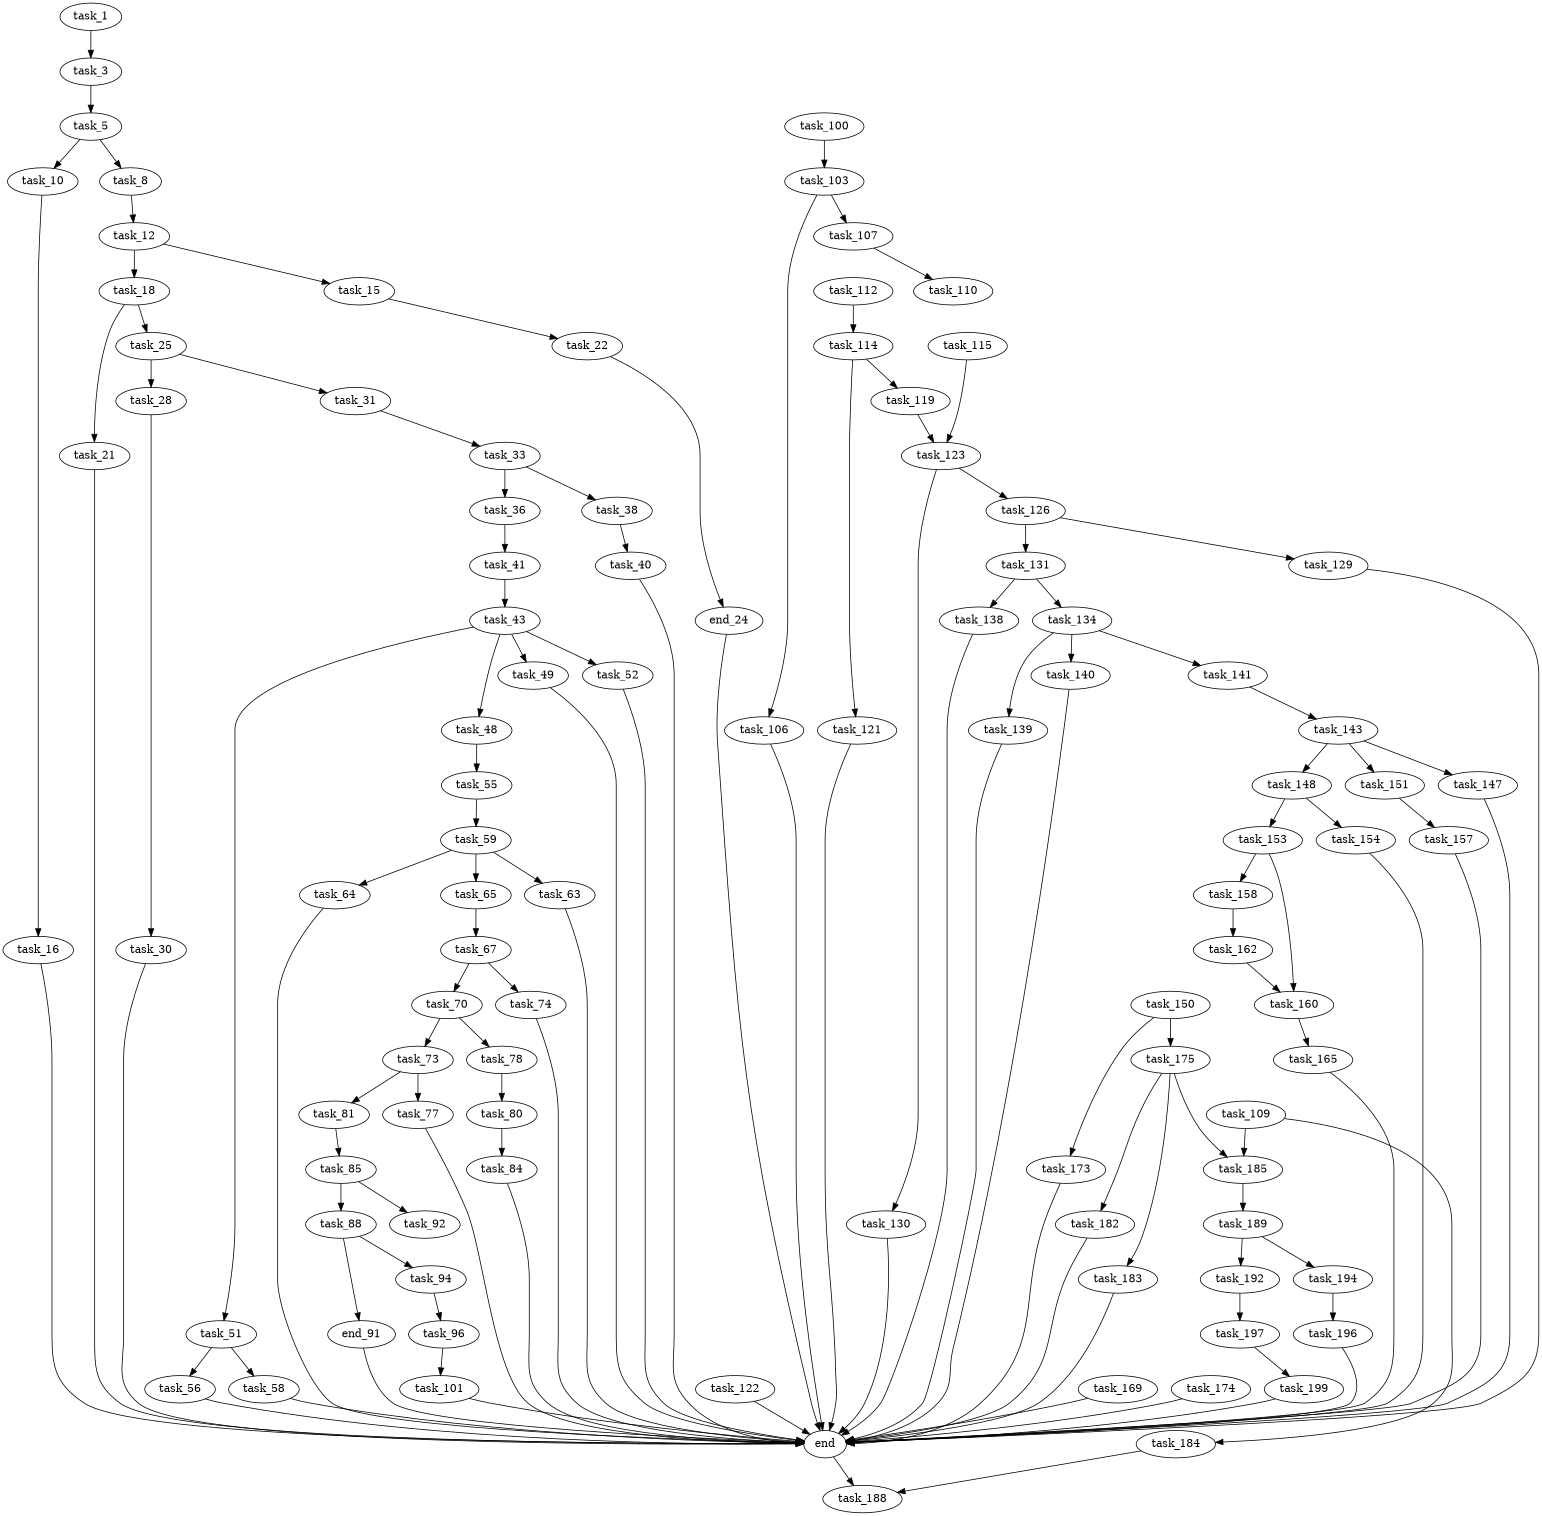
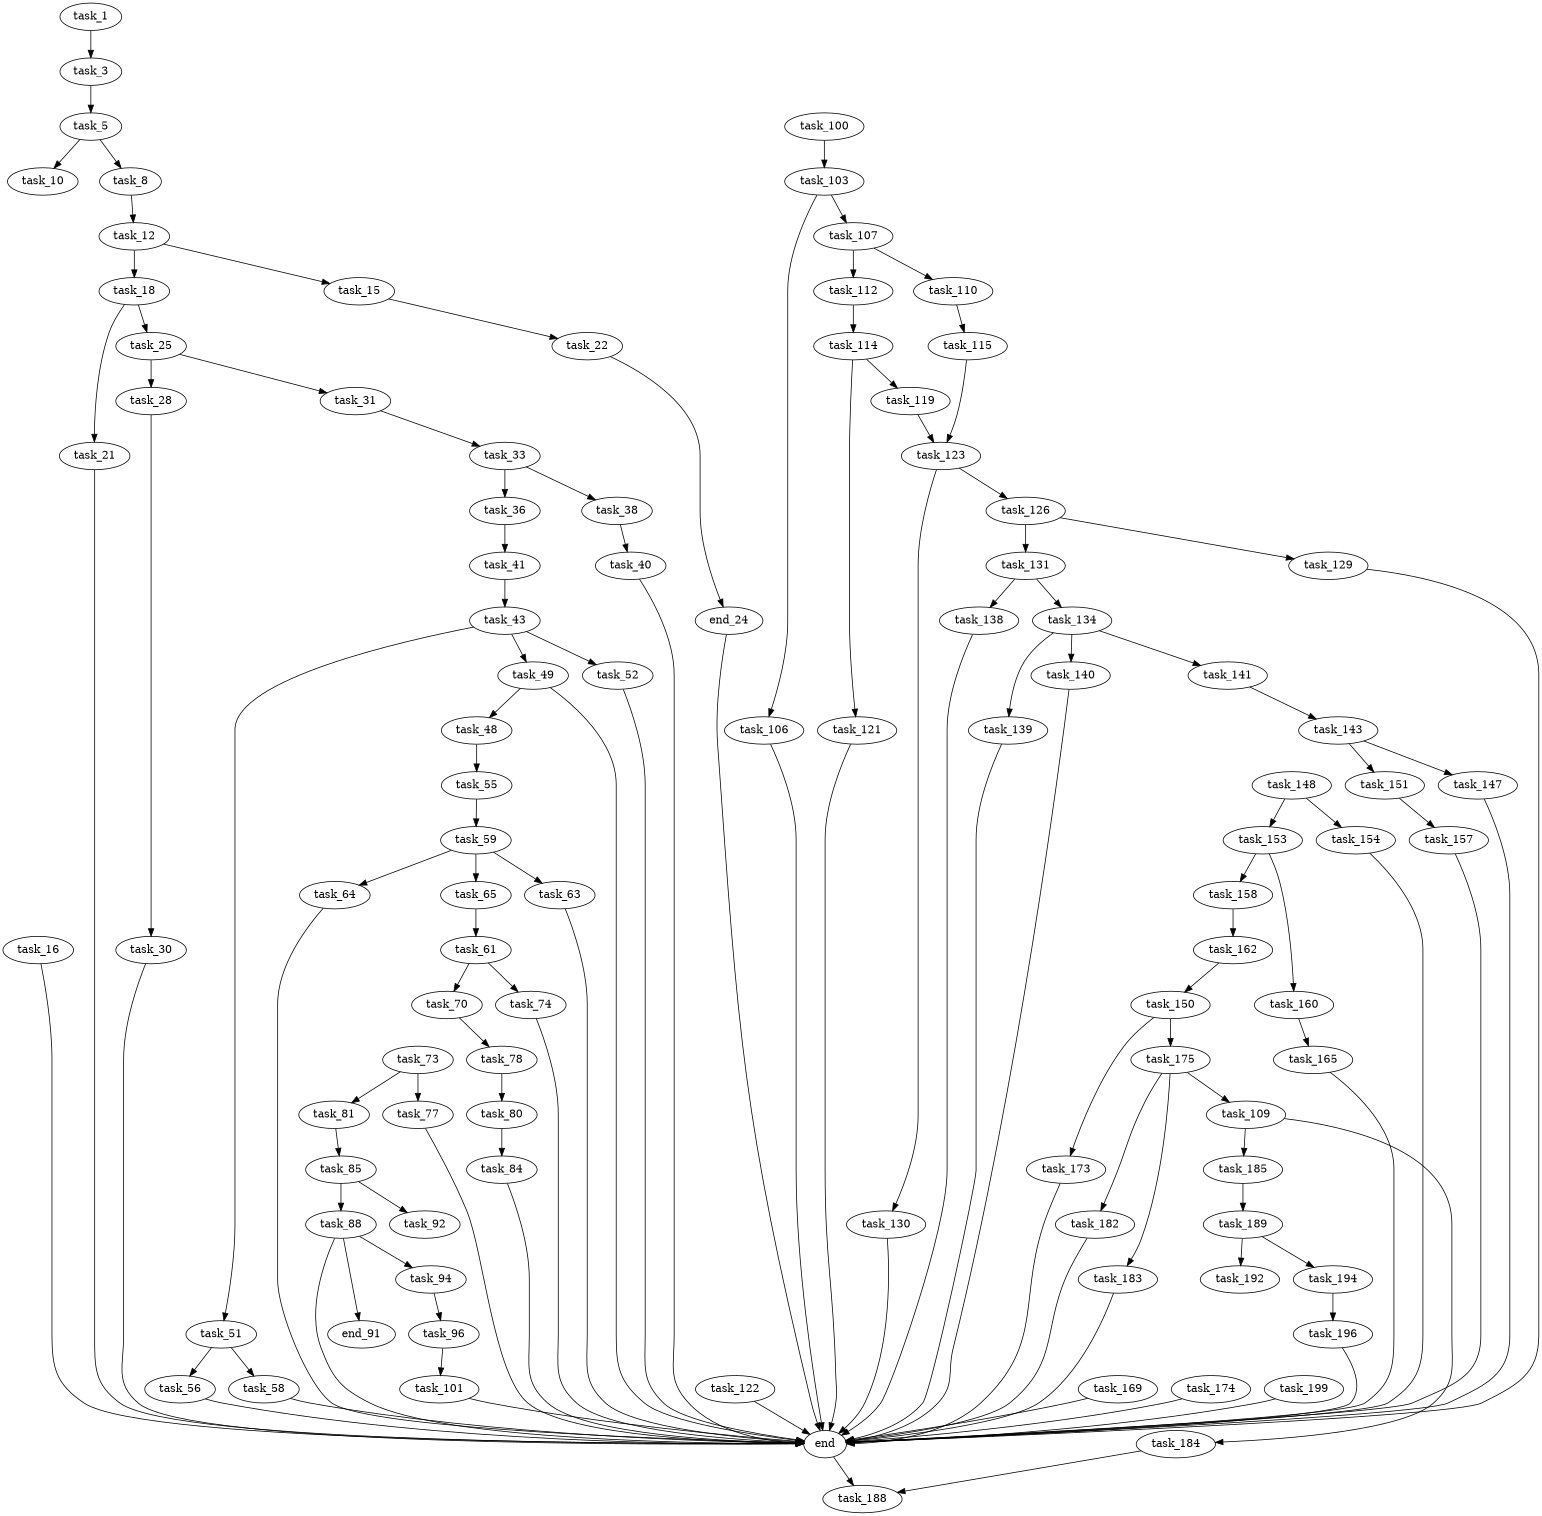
edge "task_107" -> "task_112": added
edge "task_110" -> "task_115": added
edge "task_10" -> "task_16": removed
edge "task_43" -> "task_48": now "task_49" -> "task_48"
edge "task_143" -> "task_148": removed
node "task_67": label "task_67" -> "task_61"
edge "task_162" -> "task_160": now "task_162" -> "task_150"
edge "task_70" -> "task_73": removed
edge "task_175" -> "task_185": now "task_175" -> "task_109"
node "task_197": removed
edge "end_91" -> "end": now "task_88" -> "end"
